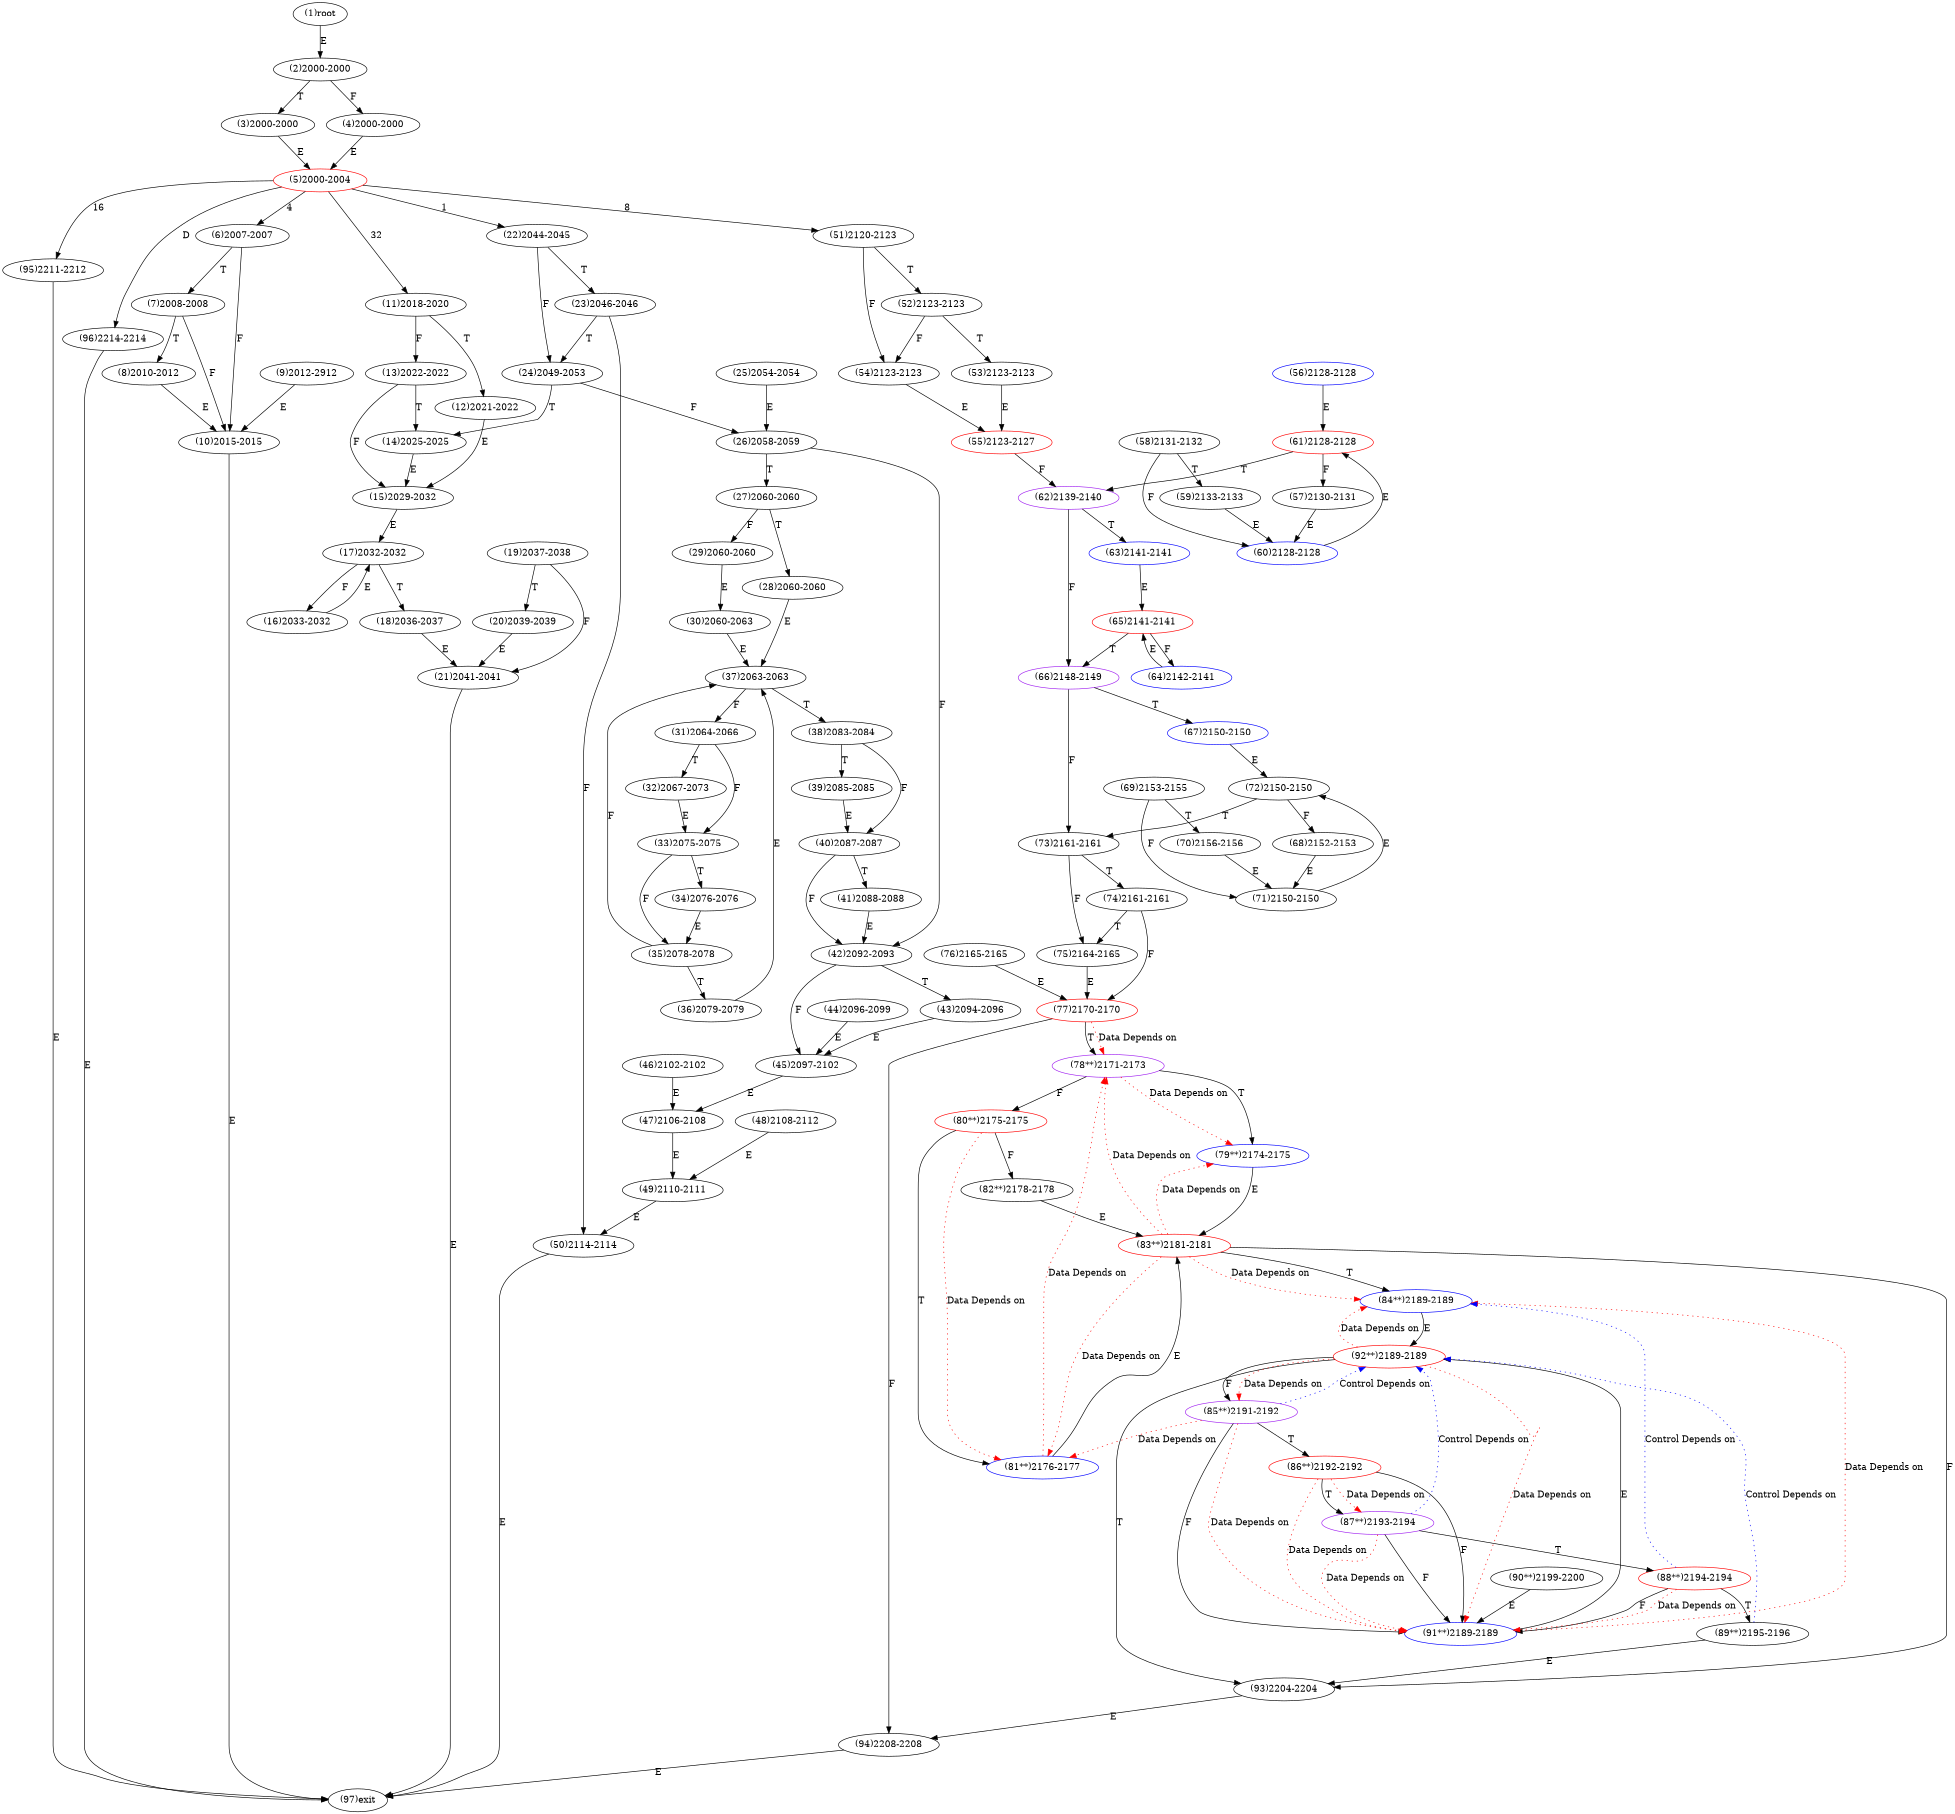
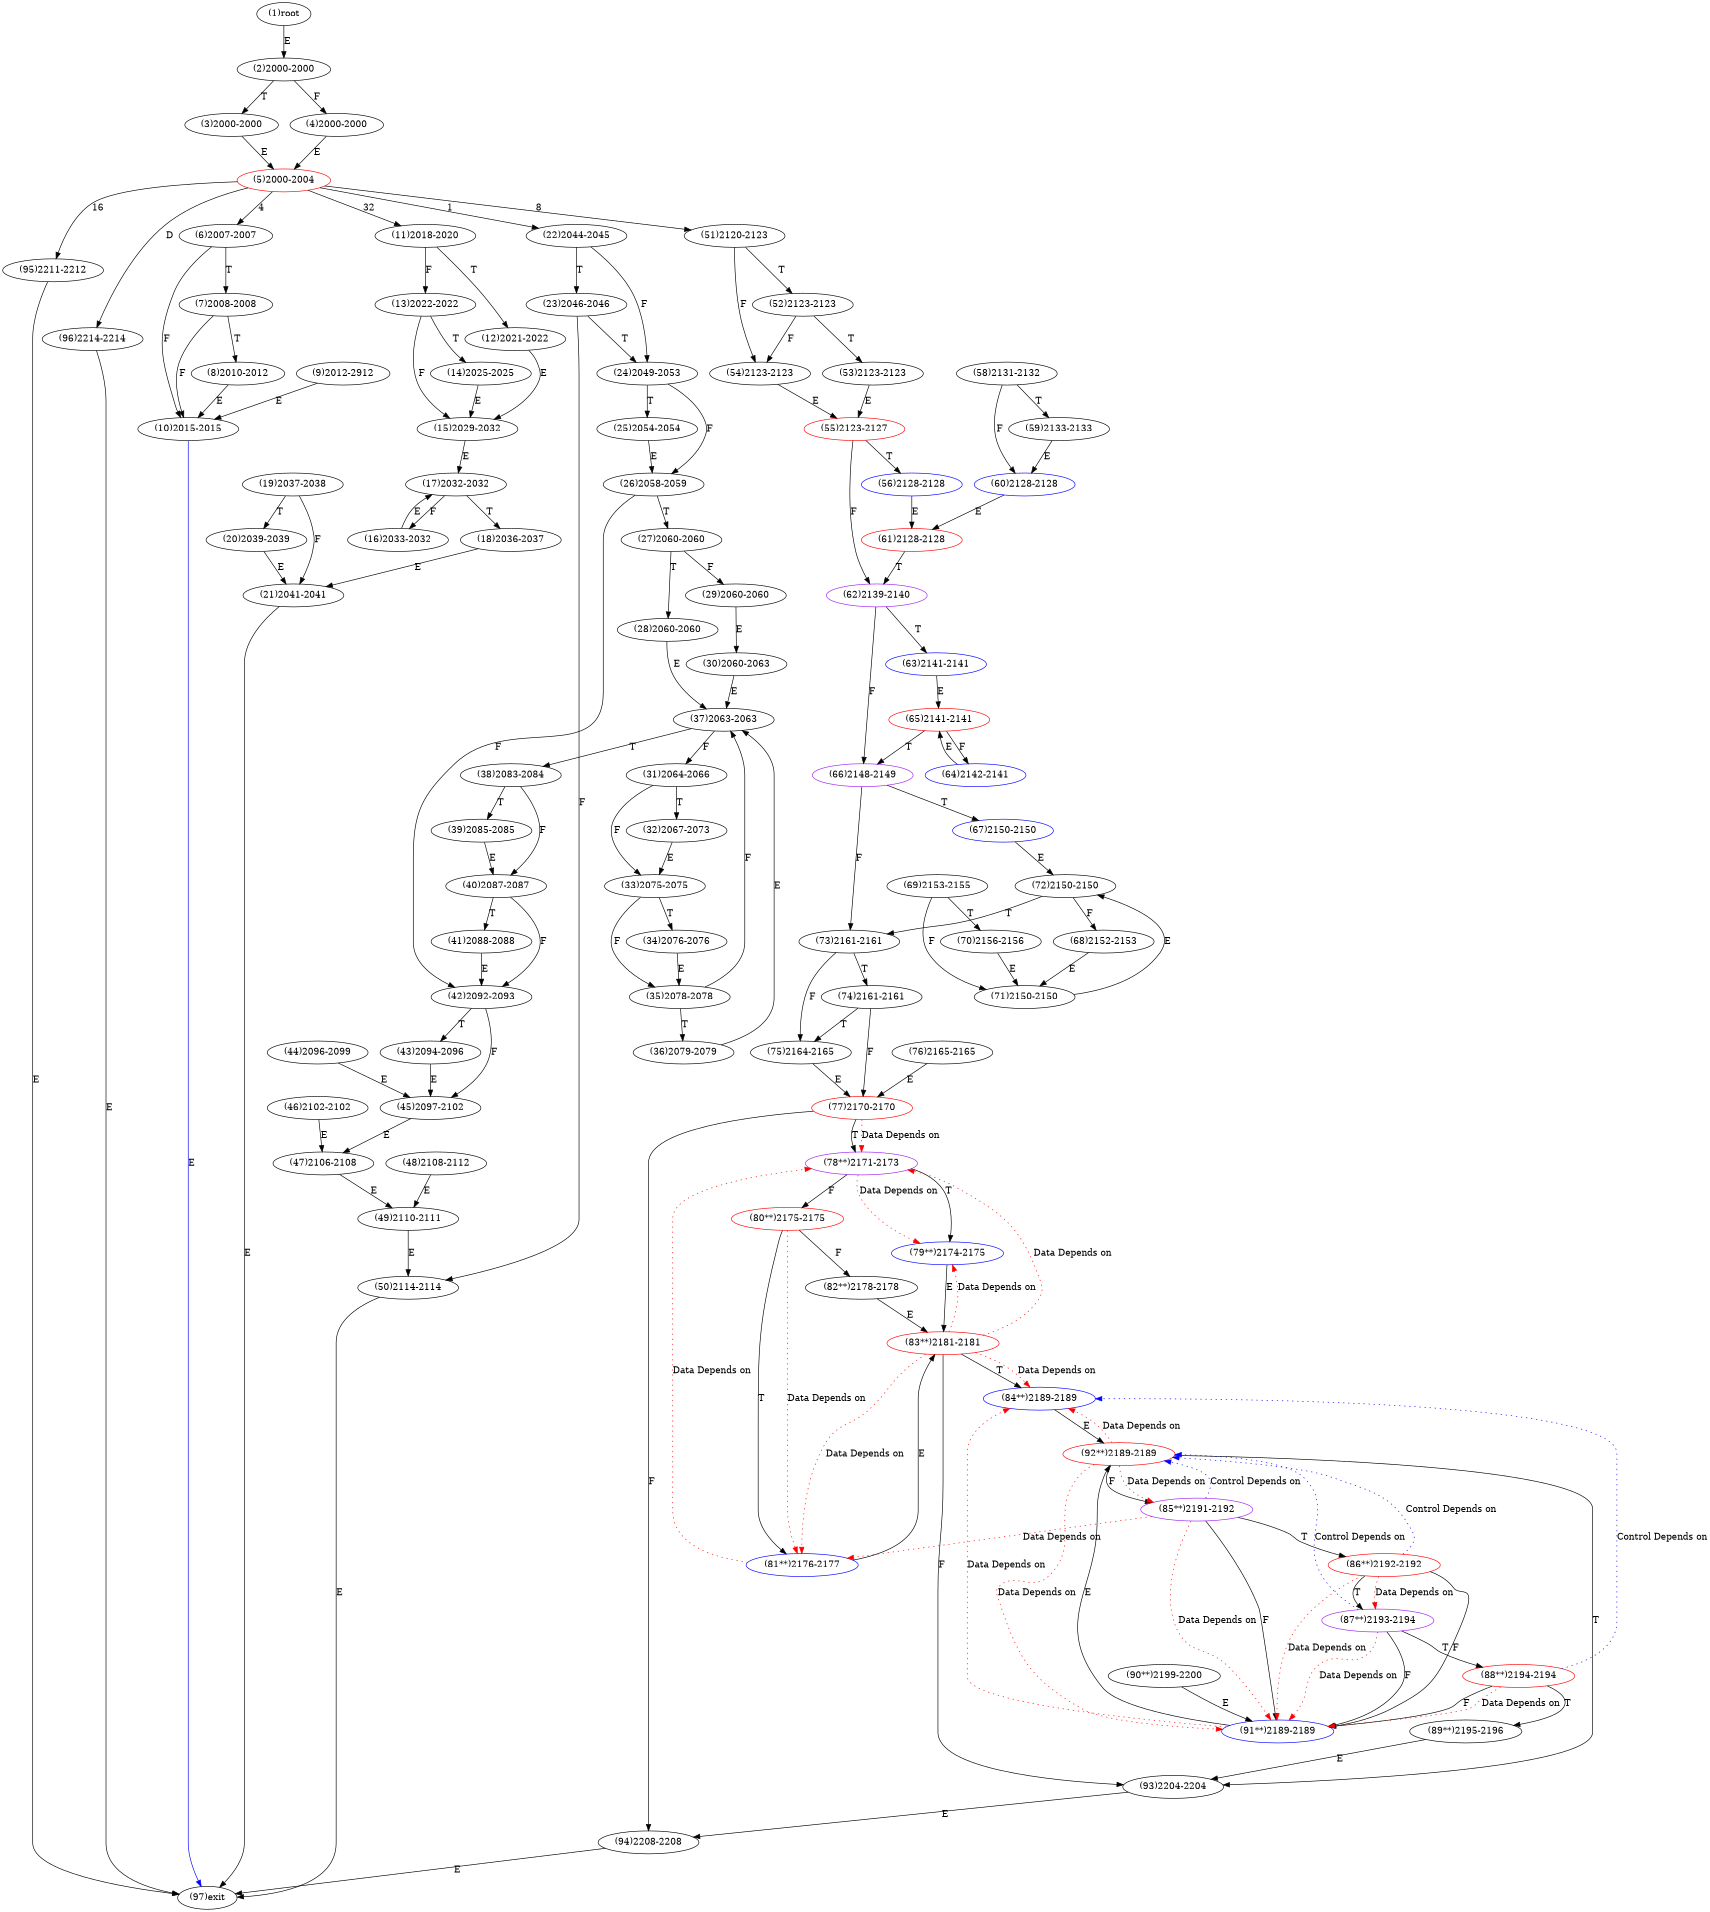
edge "(24)2049-2053" -> "(14)2025-2025": now "(24)2049-2053" -> "(25)2054-2054"
edge "(55)2123-2127" -> "(56)2128-2128": added, label "T"
node "(57)2130-2131": removed
edge "(10)2015-2015" -> "(97)exit": color black -> blue
edge "(89**)2195-2196" -> "(92**)2189-2189": now "(86**)2192-2192" -> "(92**)2189-2189"
